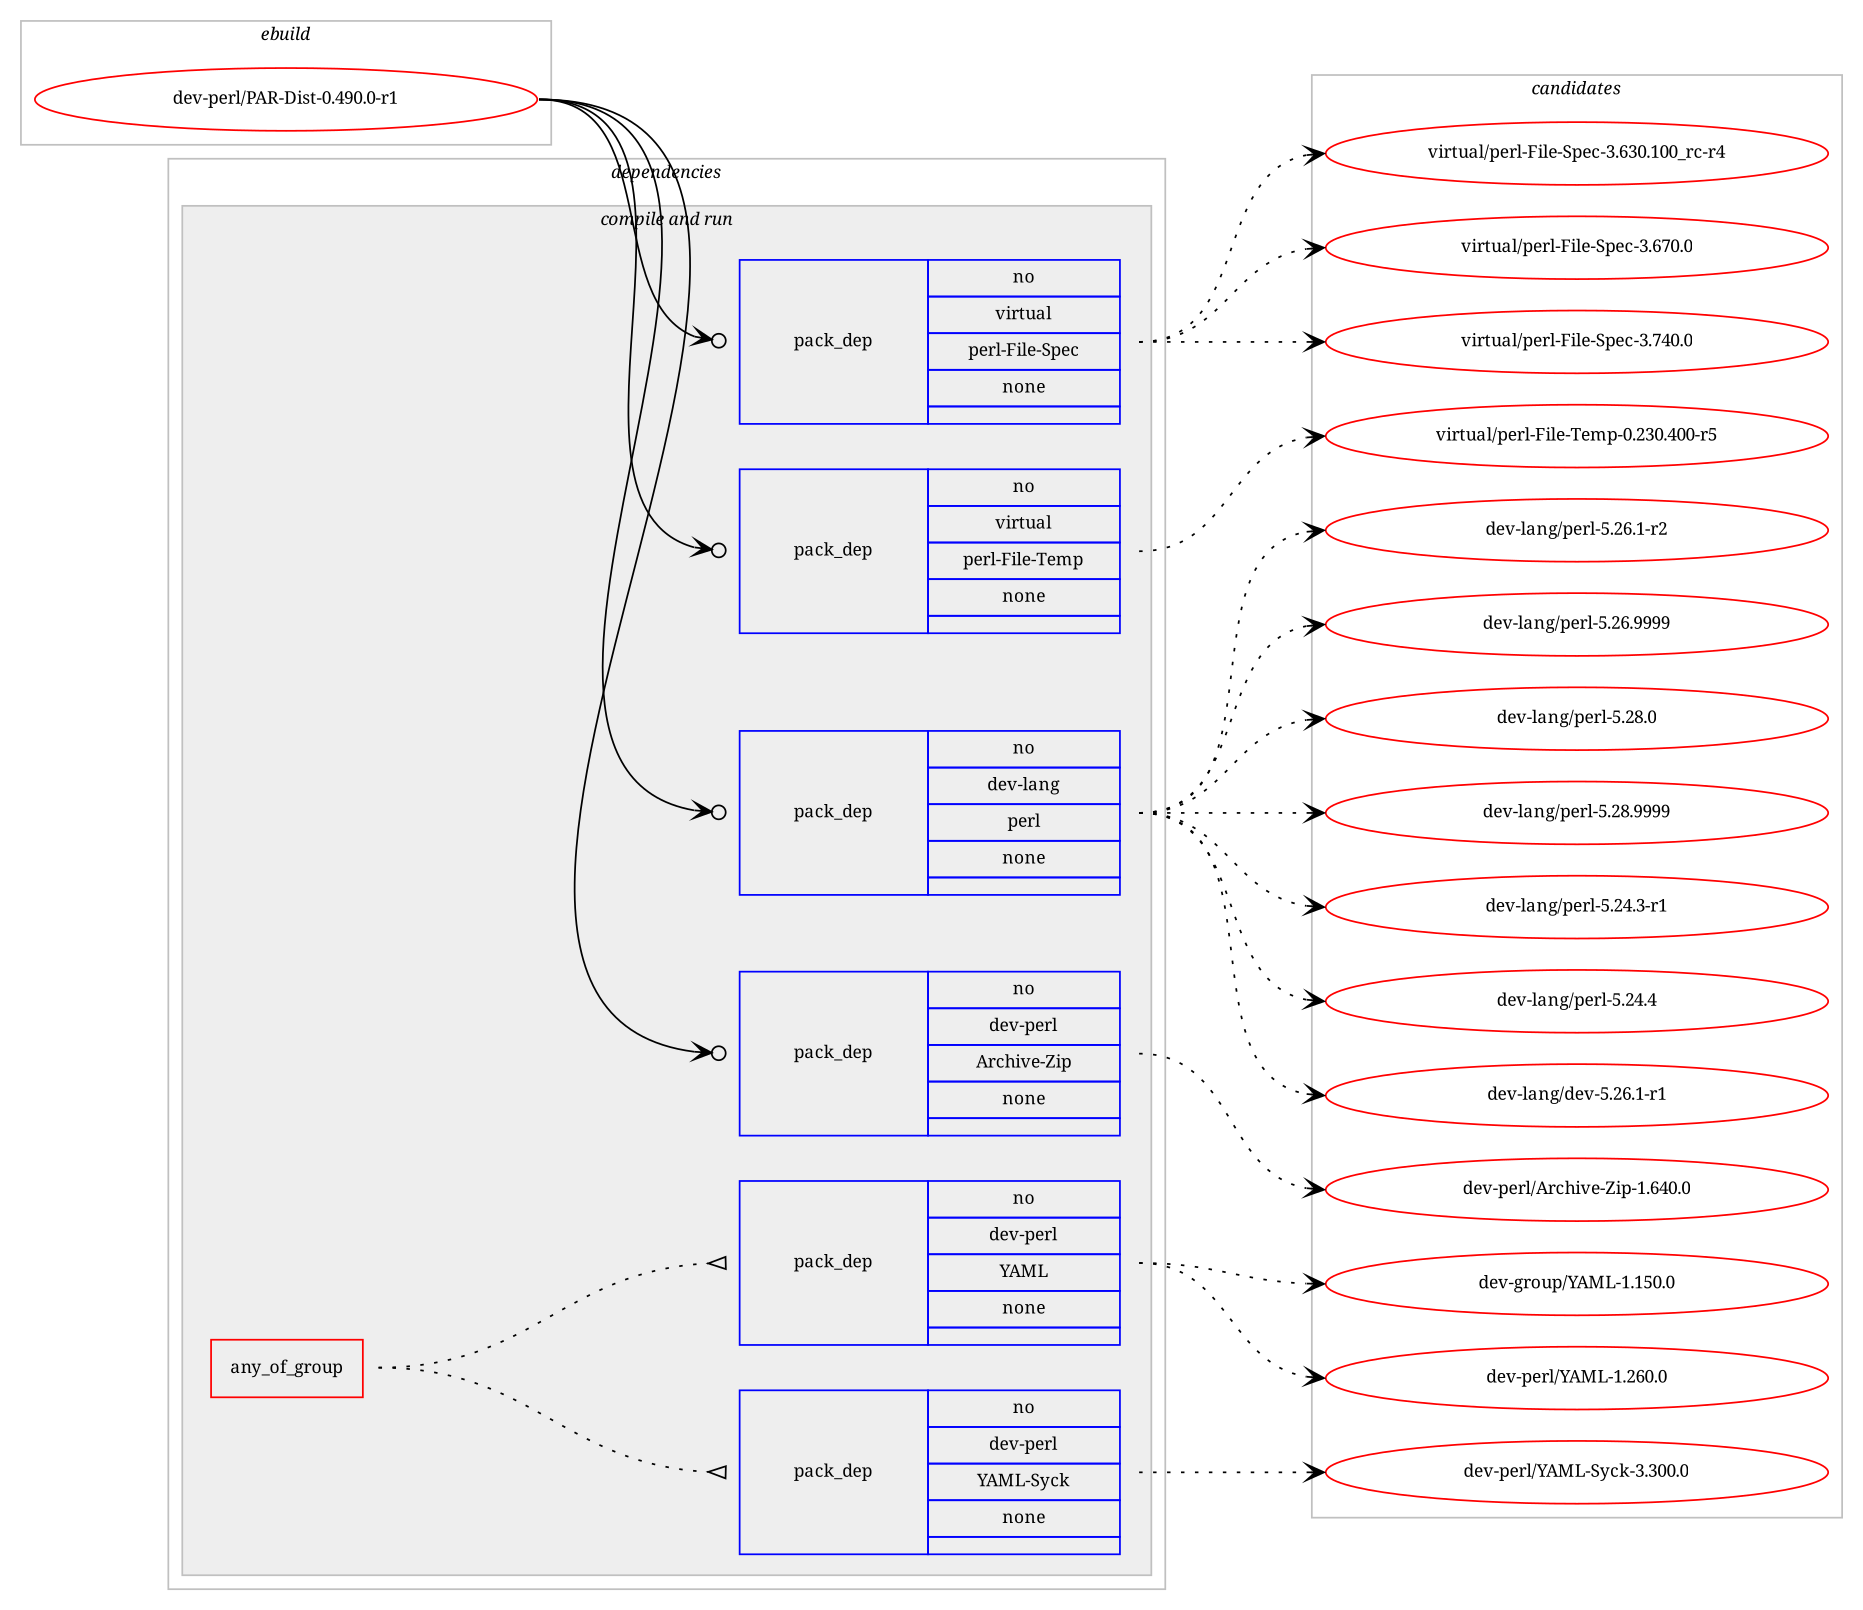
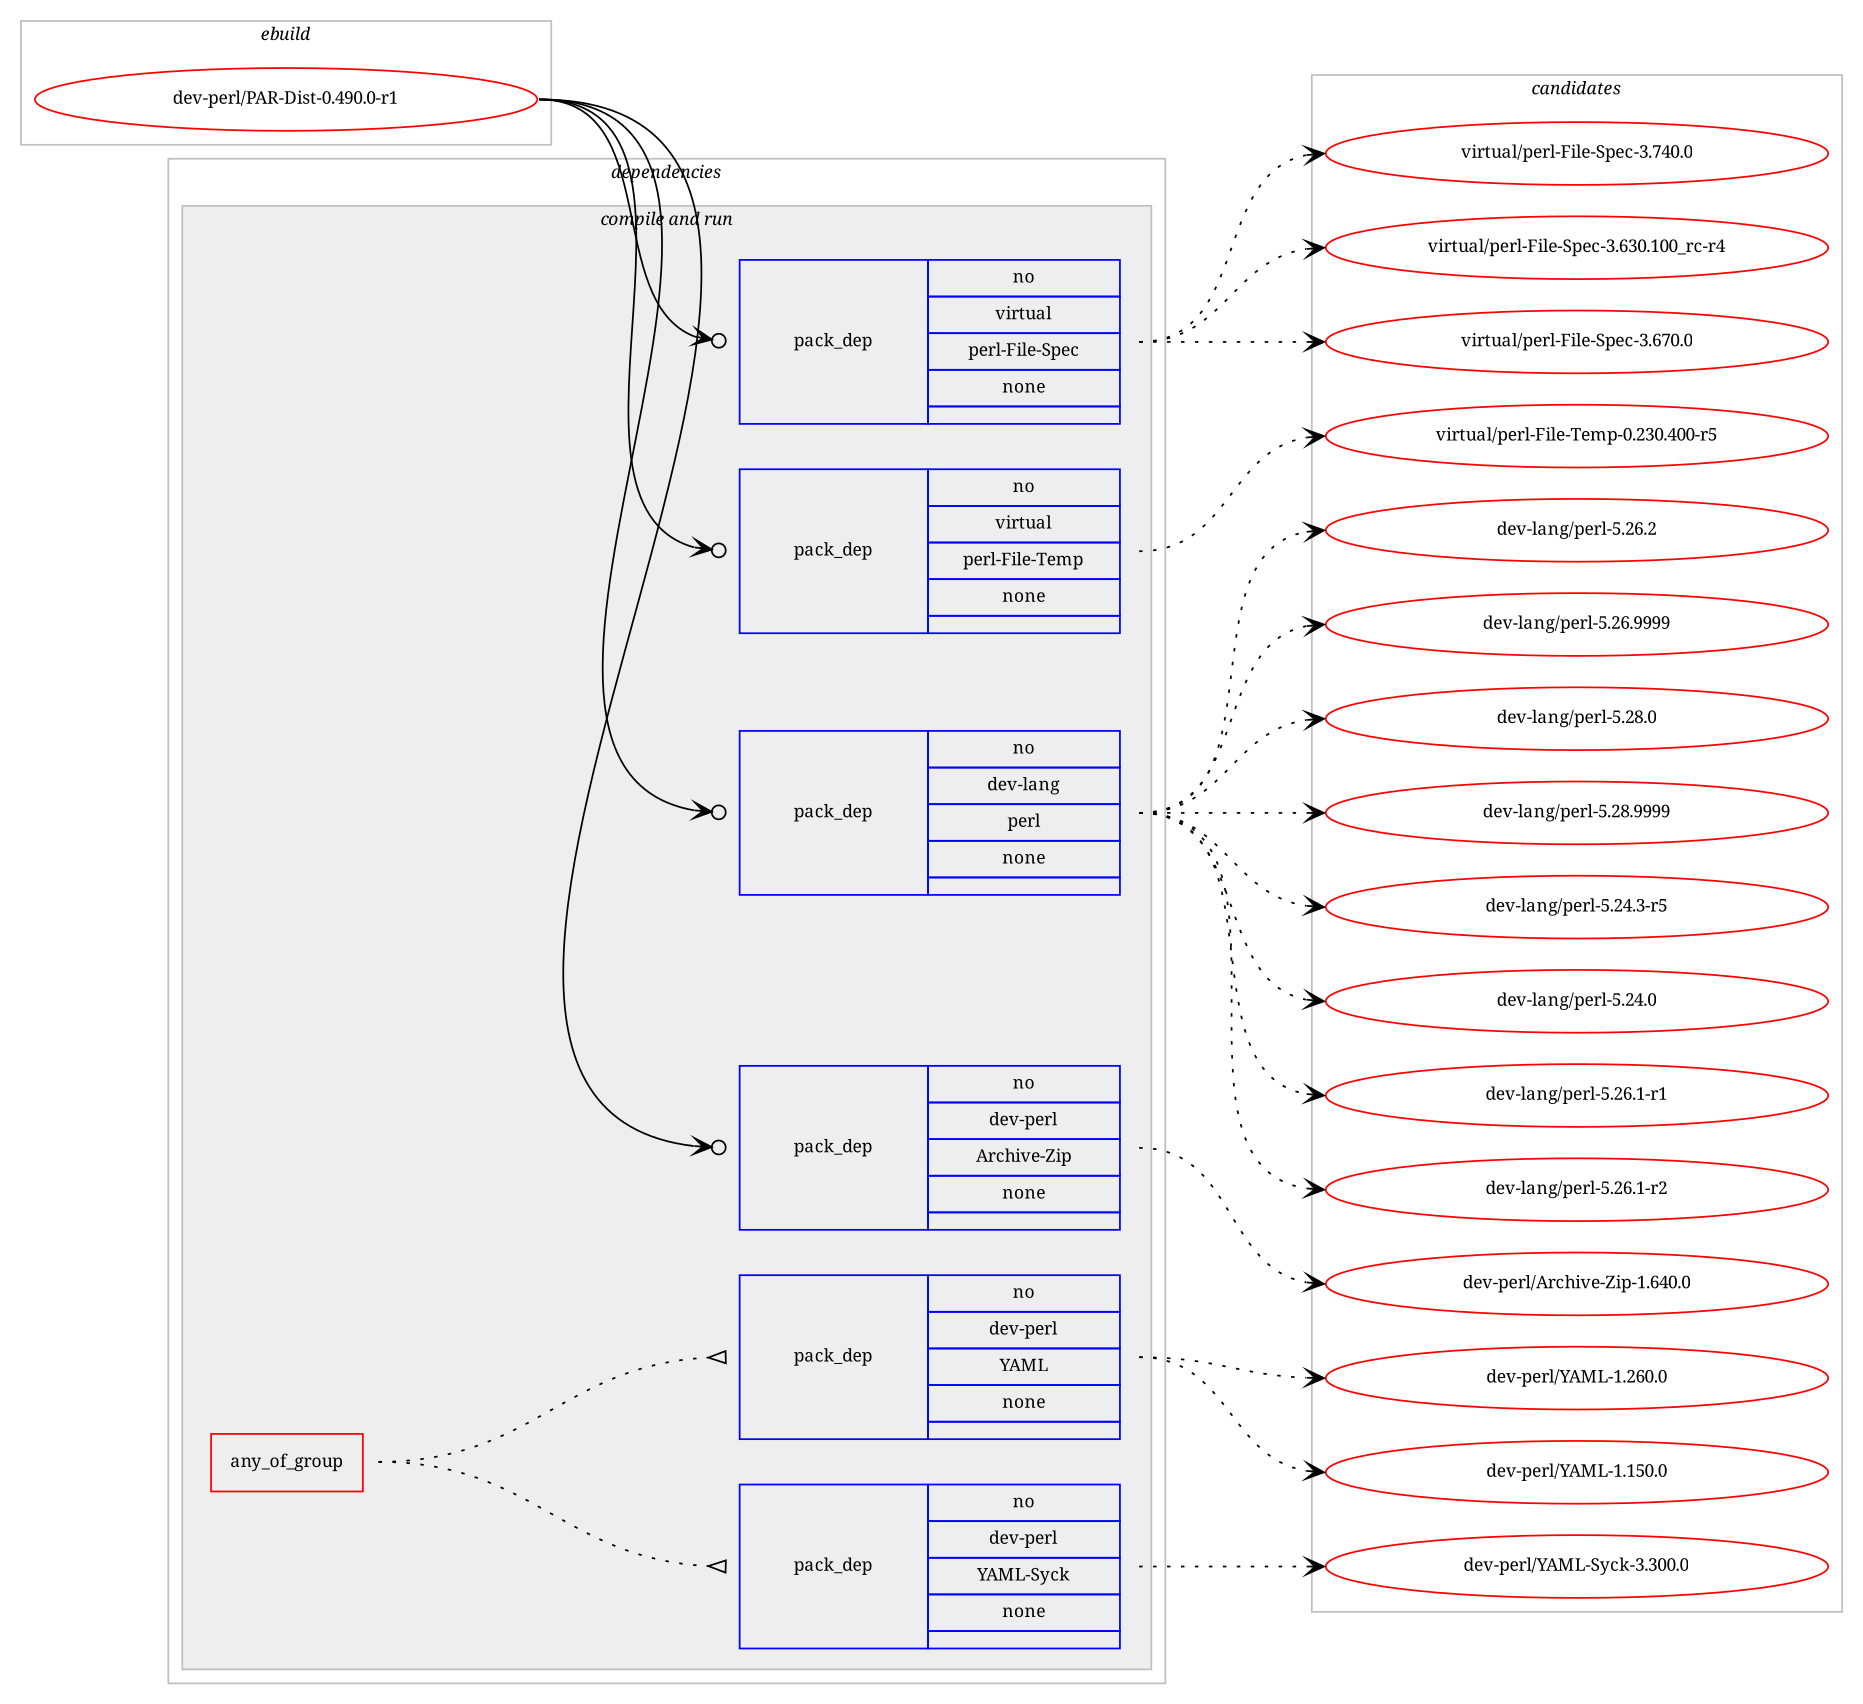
node "dev-lang/perl-5.26.2": added
node "dev-lang/perl-5.24.3-r1": label "dev-lang/perl-5.24.3-r1" -> "dev-lang/perl-5.24.3-r5"
node "dev-lang/perl-5.24.4": label "dev-lang/perl-5.24.4" -> "dev-lang/perl-5.24.0"
node "dev-lang/dev-5.26.1-r1": label "dev-lang/dev-5.26.1-r1" -> "dev-lang/perl-5.26.1-r1"
node "dev-group/YAML-1.150.0": label "dev-group/YAML-1.150.0" -> "dev-perl/YAML-1.150.0"
